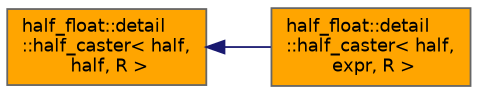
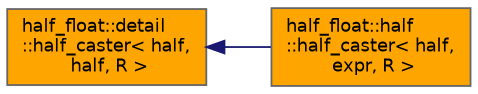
node "half_float::detail ::half_caster< half, expr, R >": label "half_float::detail ::half_caster< half, expr, R >" -> "half_float::half ::half_caster< half, expr, R >"
